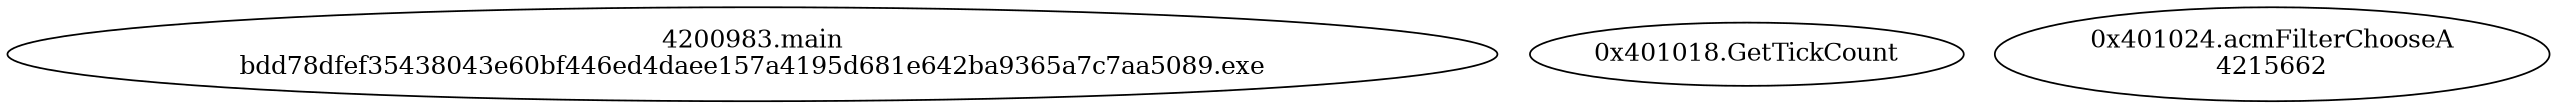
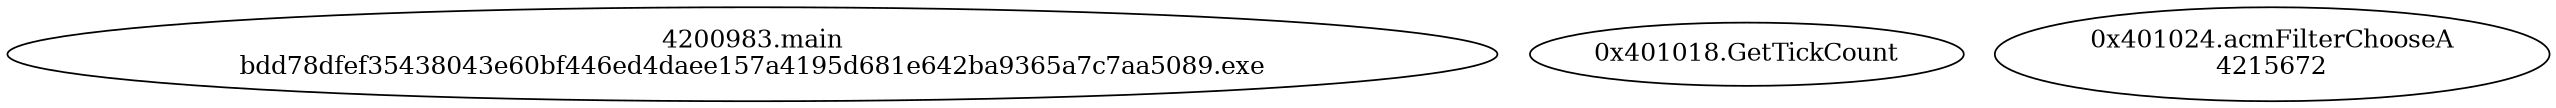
node "0x401024.acmFilterChooseA 4215662": label "0x401024.acmFilterChooseA 4215662" -> "0x401024.acmFilterChooseA 4215672"
